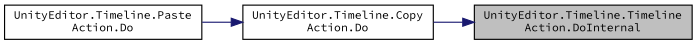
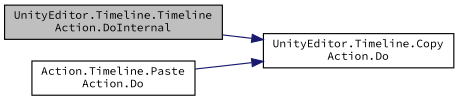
node "UnityEditor.Timeline.Paste Action.Do": label "UnityEditor.Timeline.Paste Action.Do" -> "Action.Timeline.Paste Action.Do"
edge "UnityEditor.Timeline.Copy Action.Do" -> "UnityEditor.Timeline.Timeline Action.DoInternal": reversed
